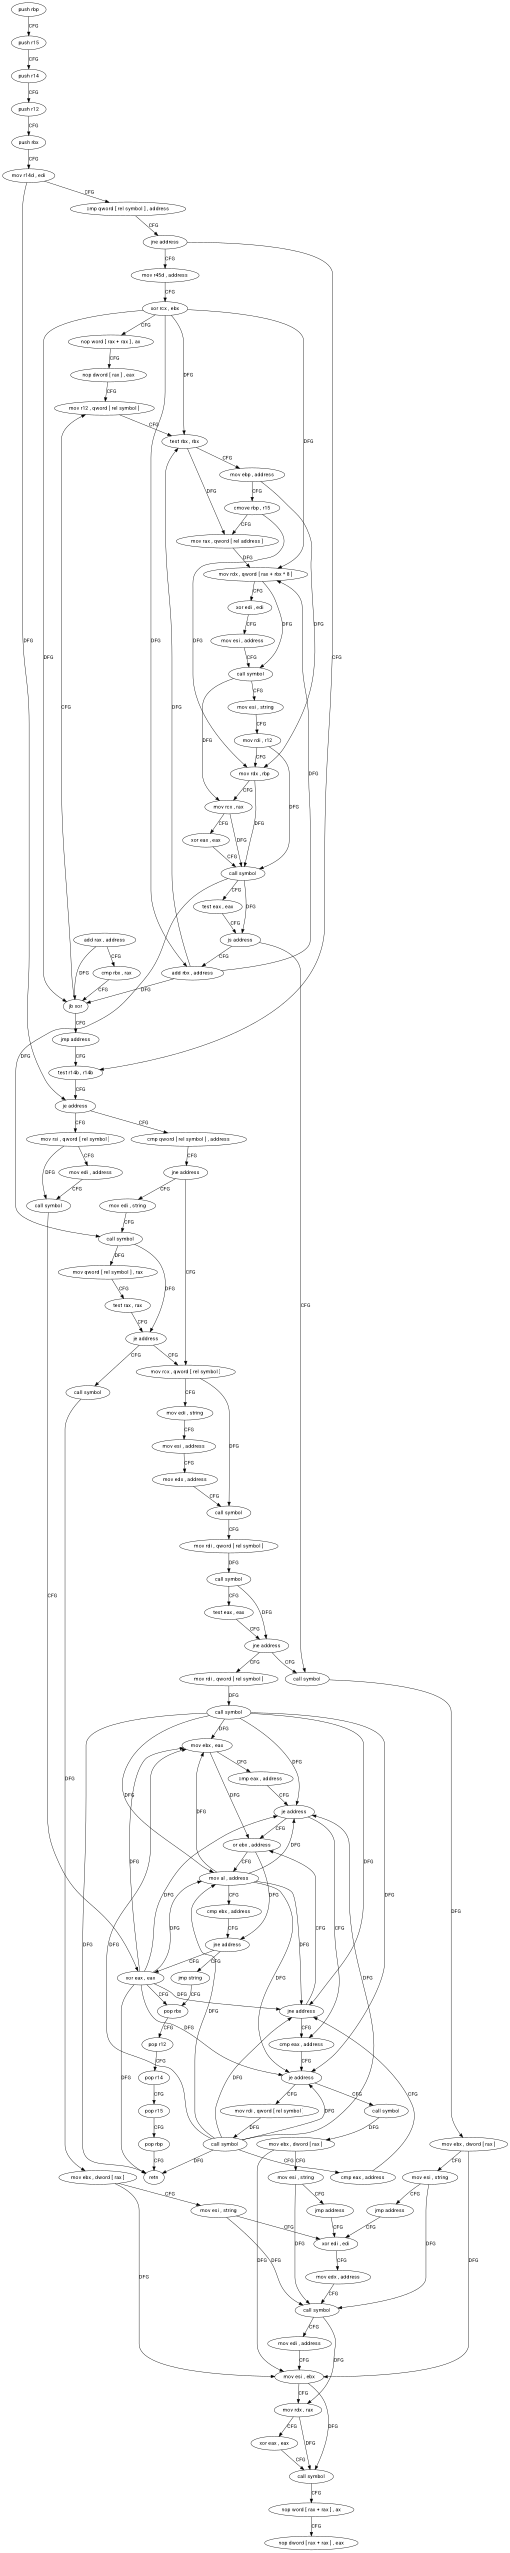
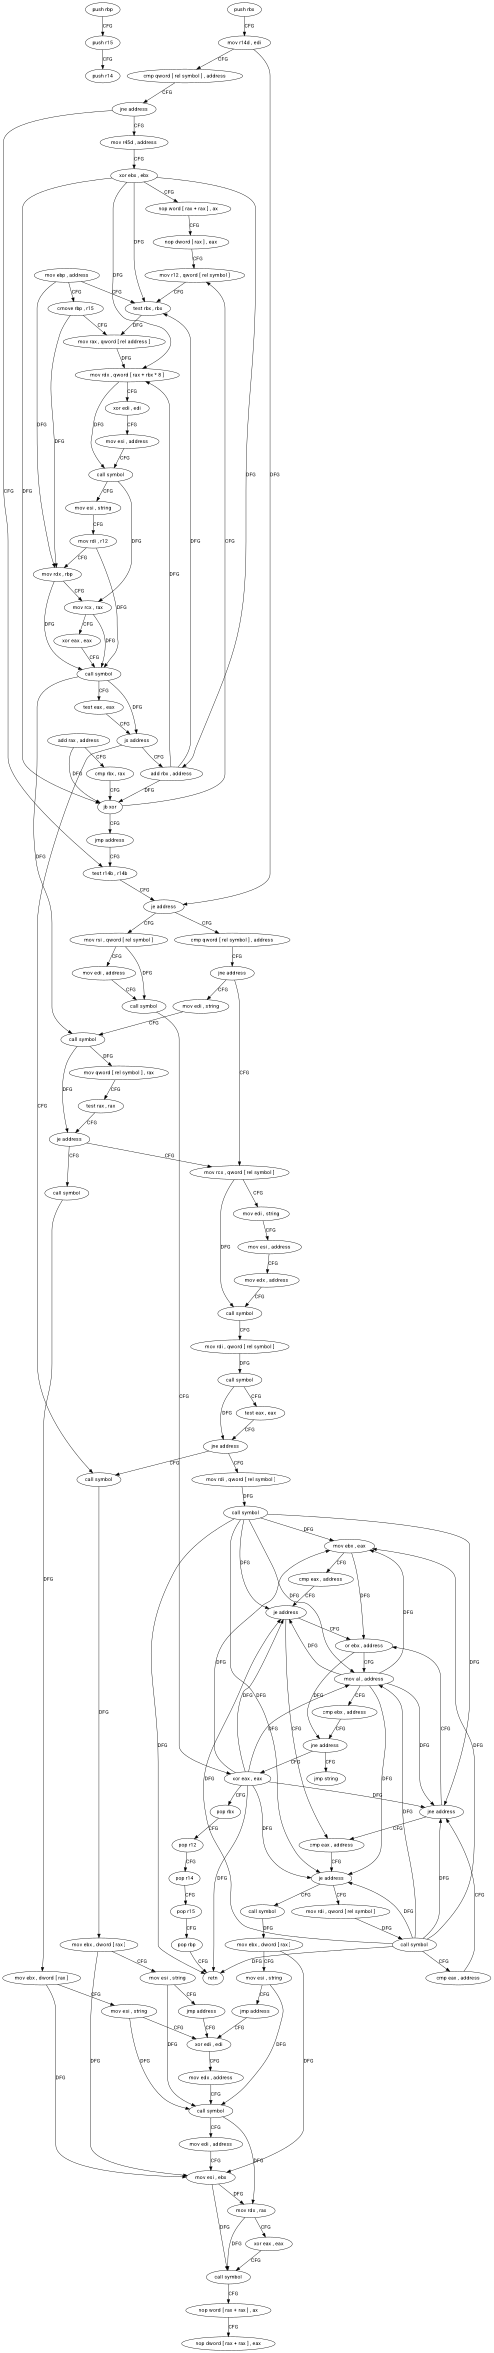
node "push r12": removed
node "xor rcx , ebx": label "xor rcx , ebx" -> "xor ebx , ebx"
edge "test rbx , rbx" -> "mov ebp , address": reversed
edge "jmp string" -> "pop rbx": removed, label "CFG"
edge "mov esi , ebx" -> "mov rdx , rax": label "CFG" -> "DFG"
